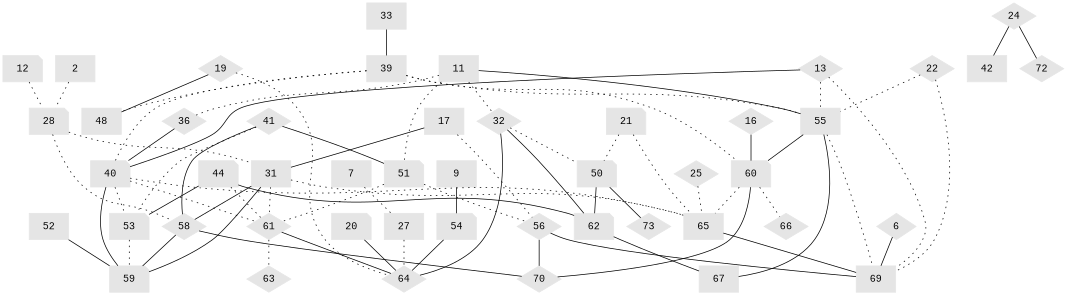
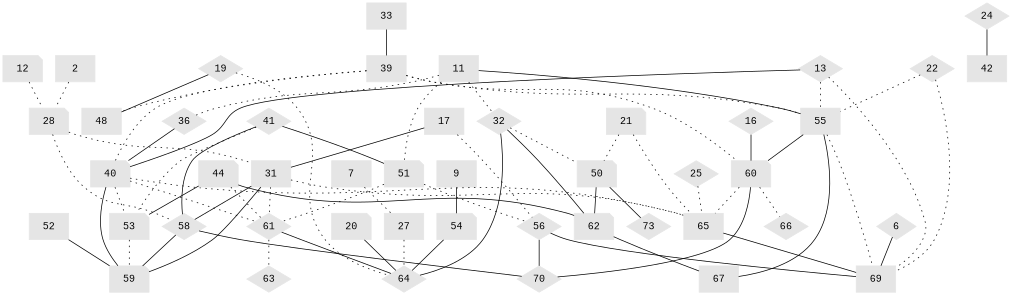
node "72": removed
